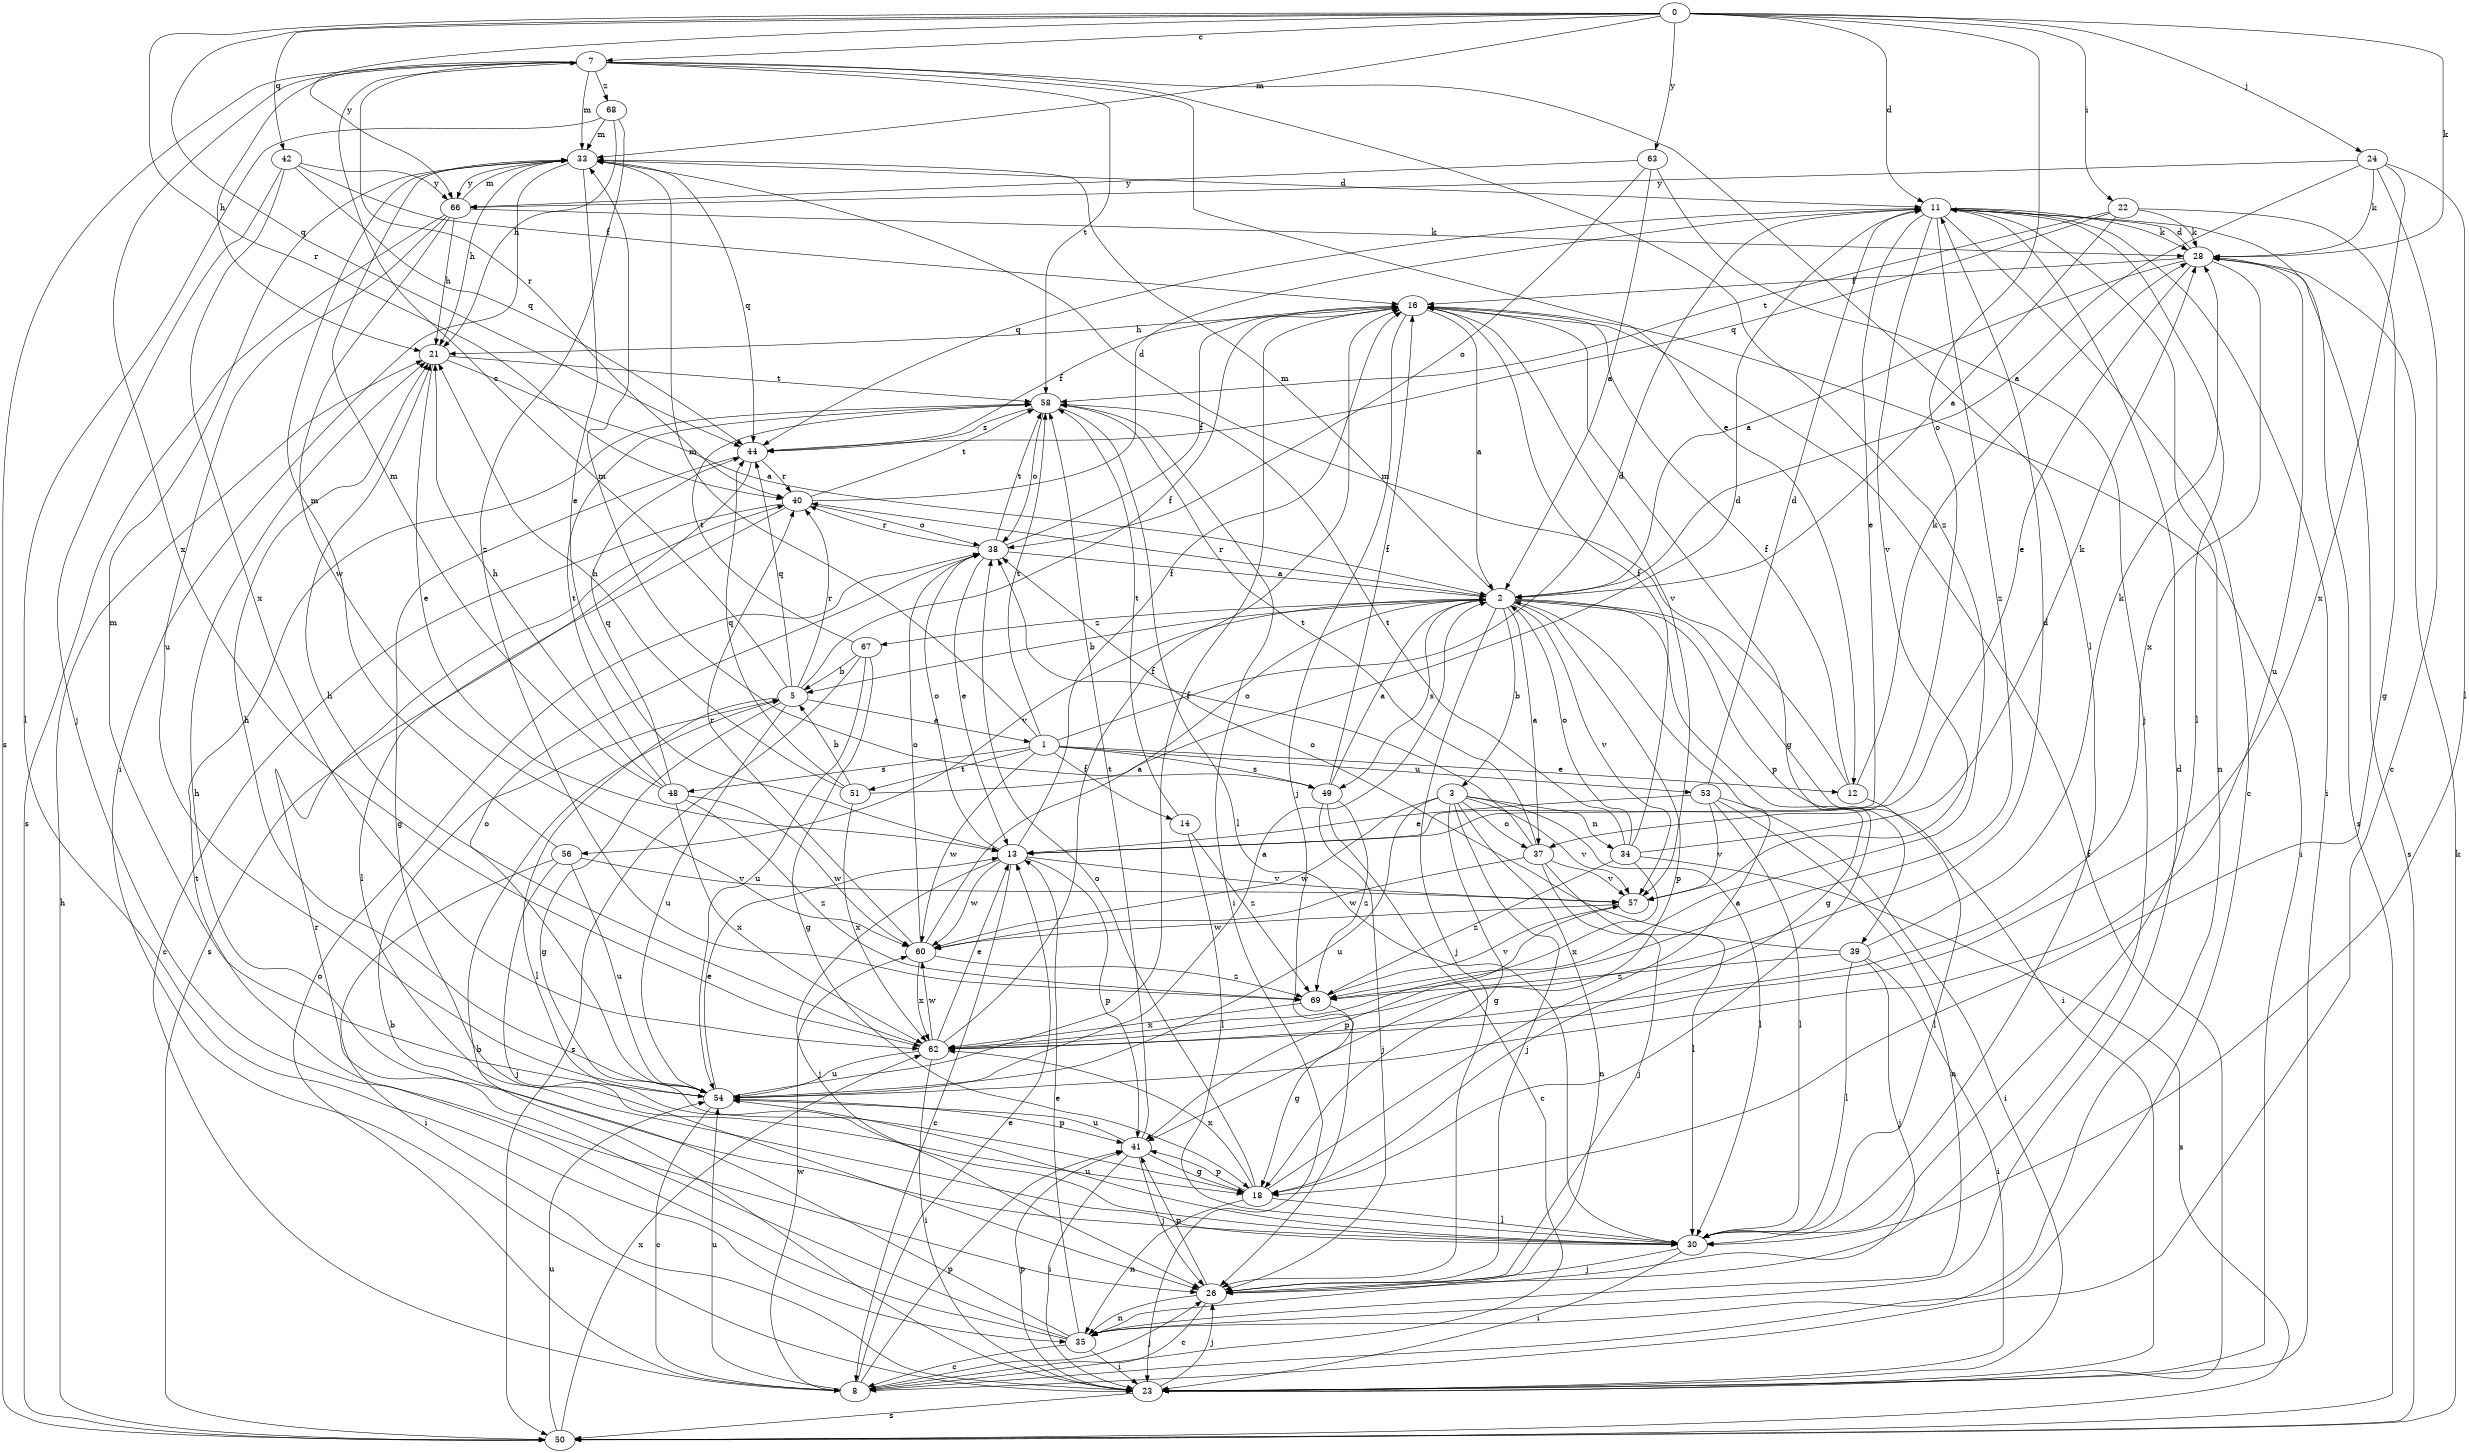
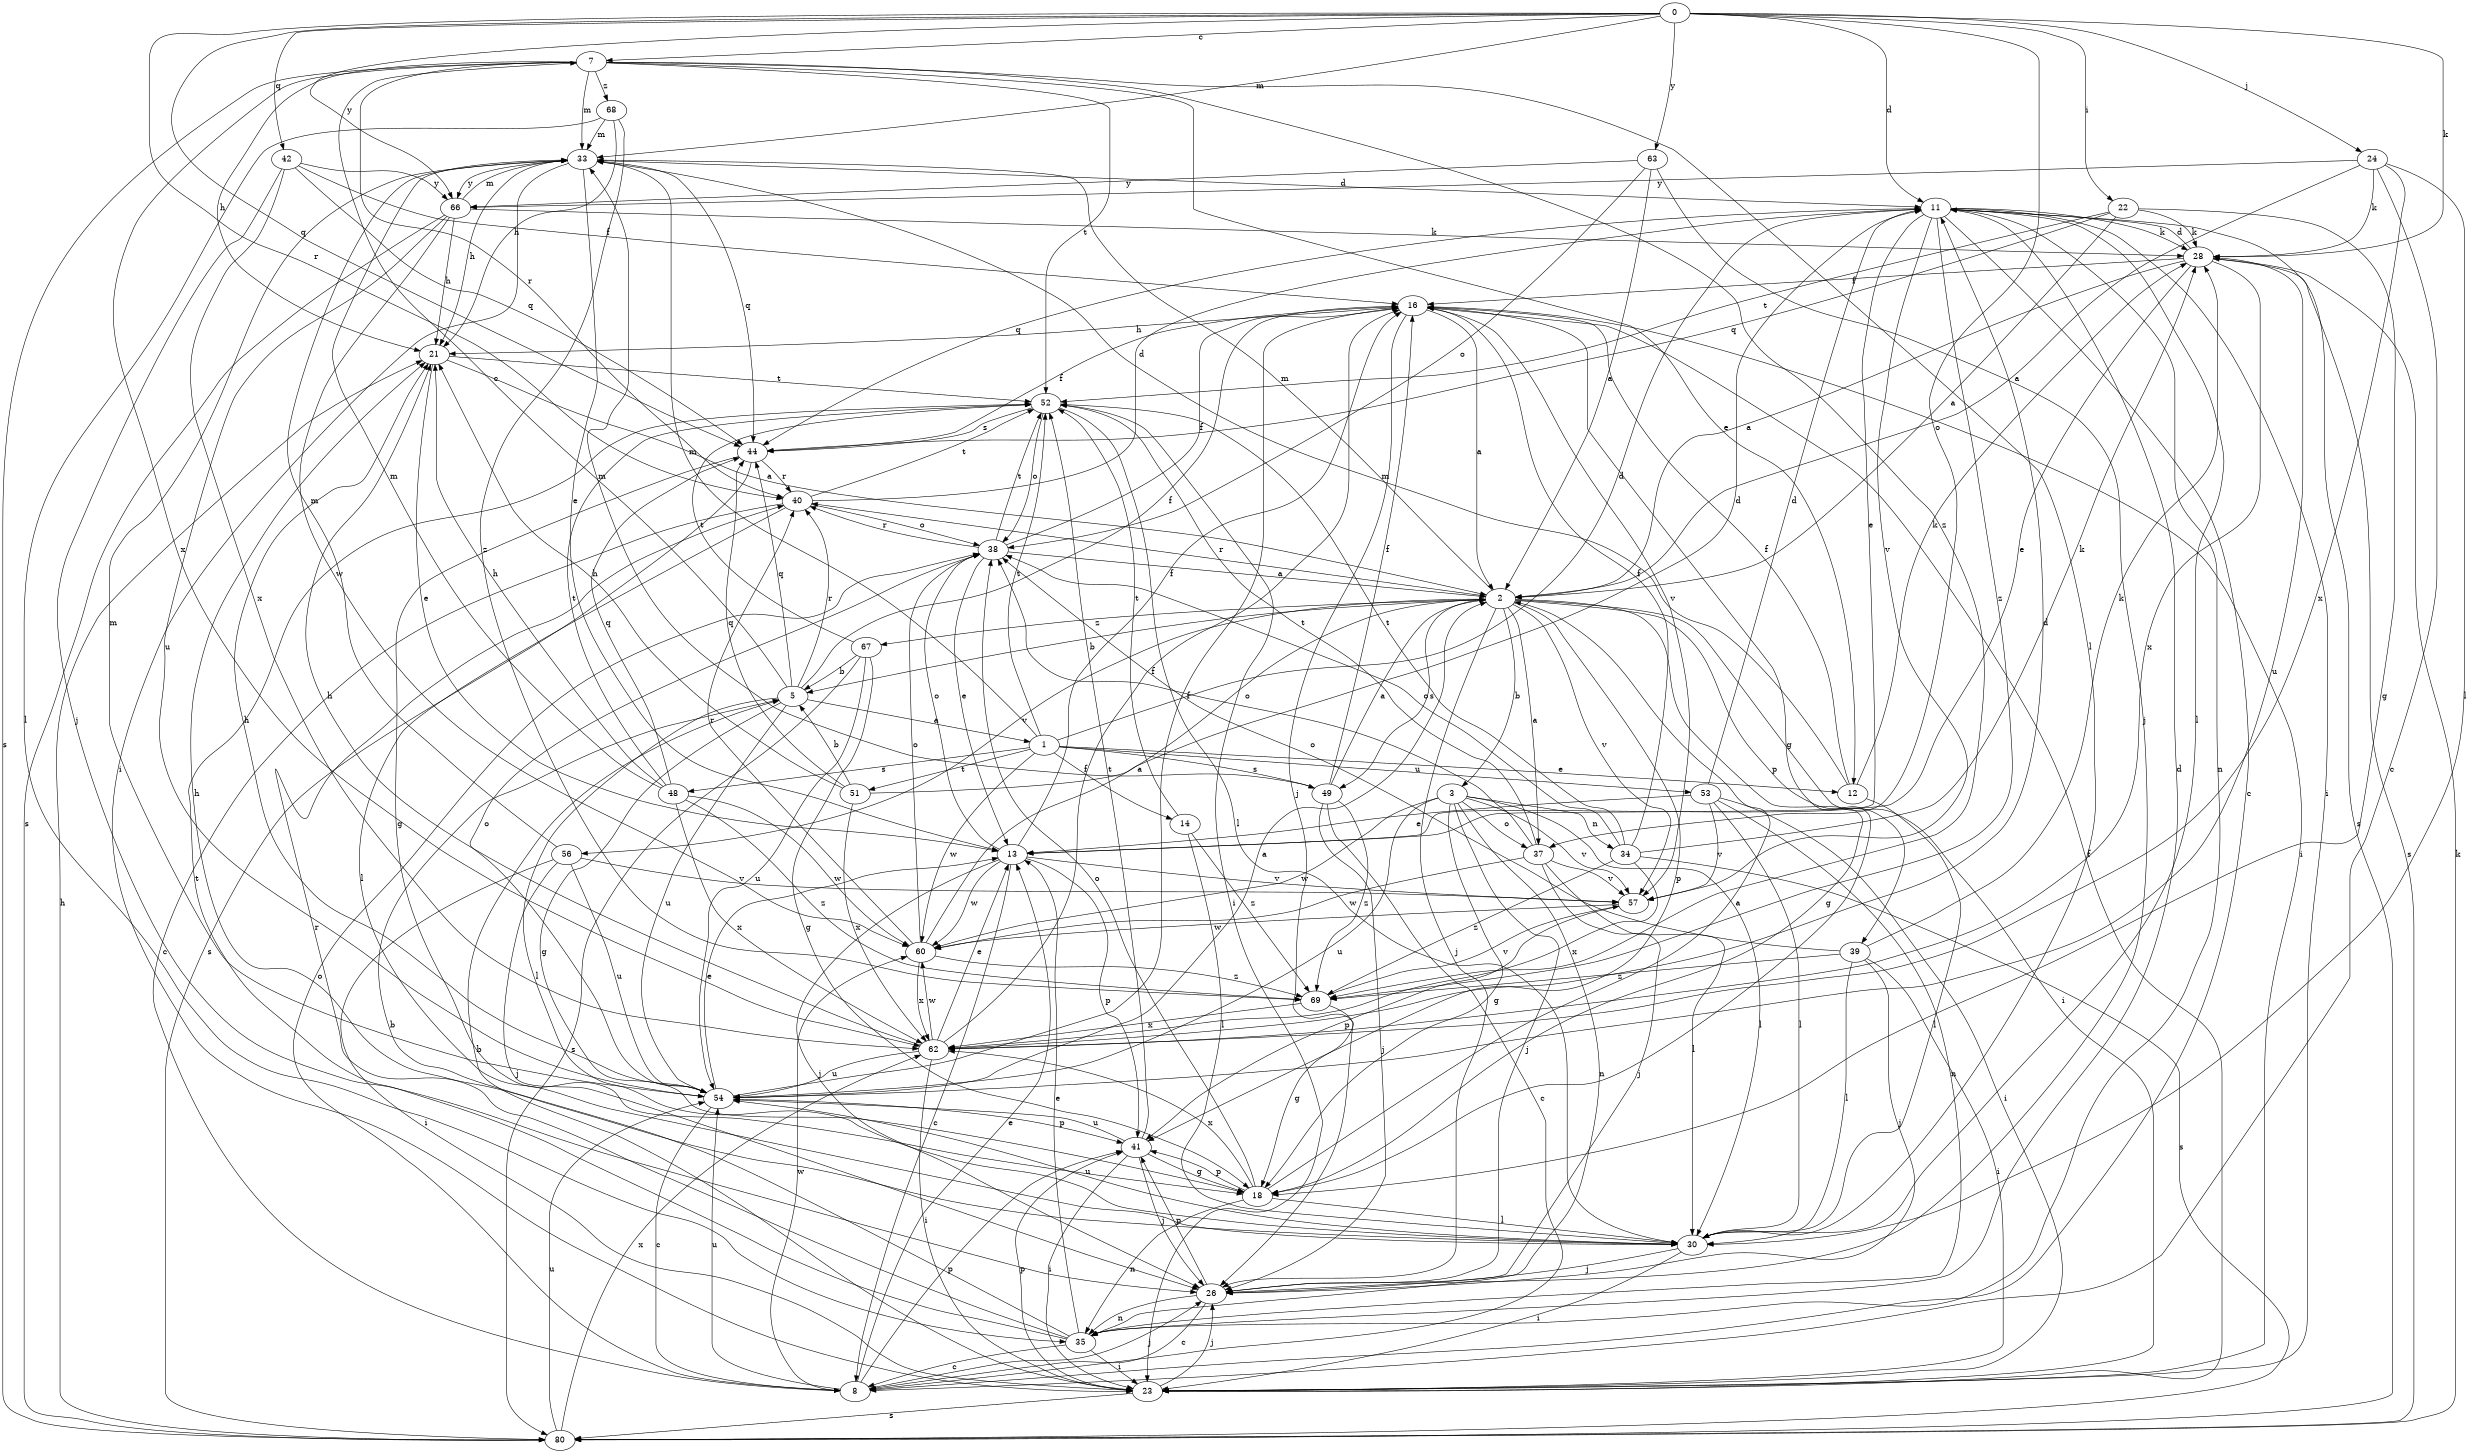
node "58": label "58" -> "52"
edge "34" -> "2": now "34" -> "38"
node "50": label "50" -> "80"
